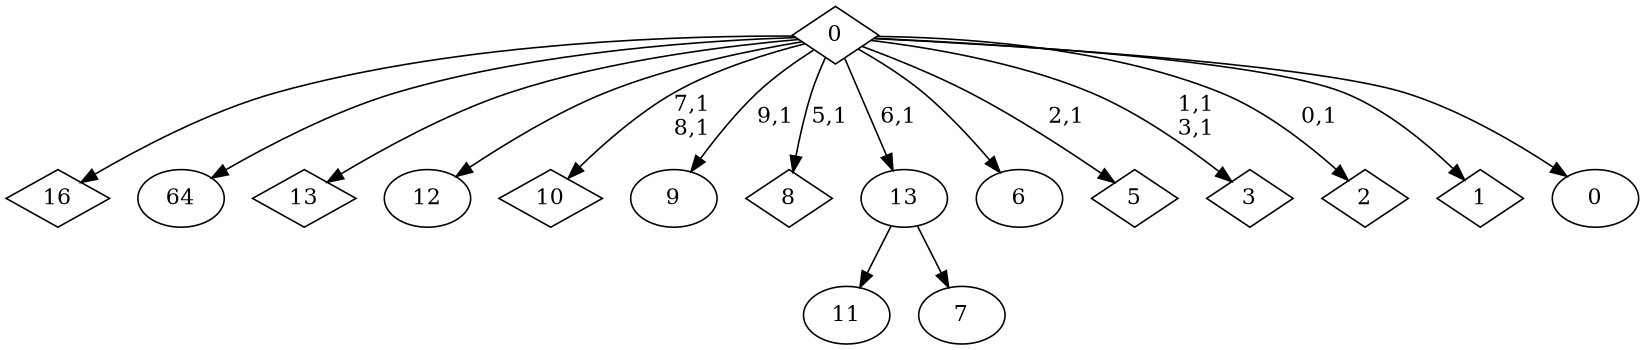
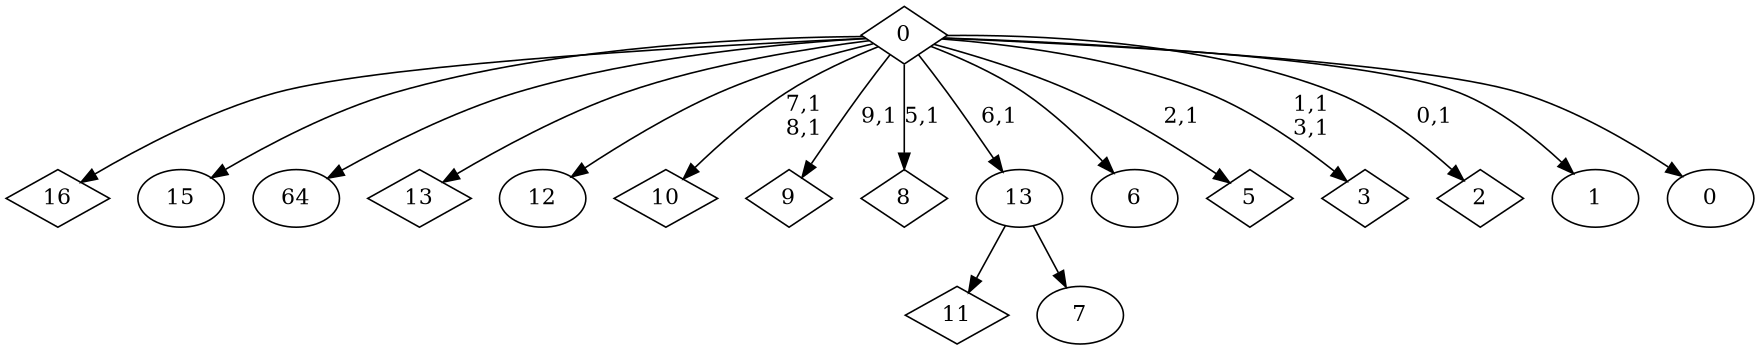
node "15": added
node "9": shape ellipse -> diamond
node "1": shape diamond -> ellipse
node "11": shape ellipse -> diamond
